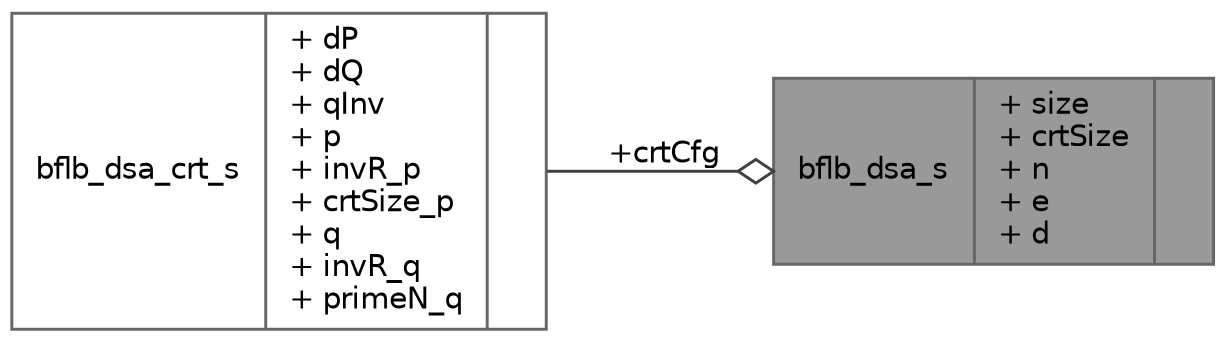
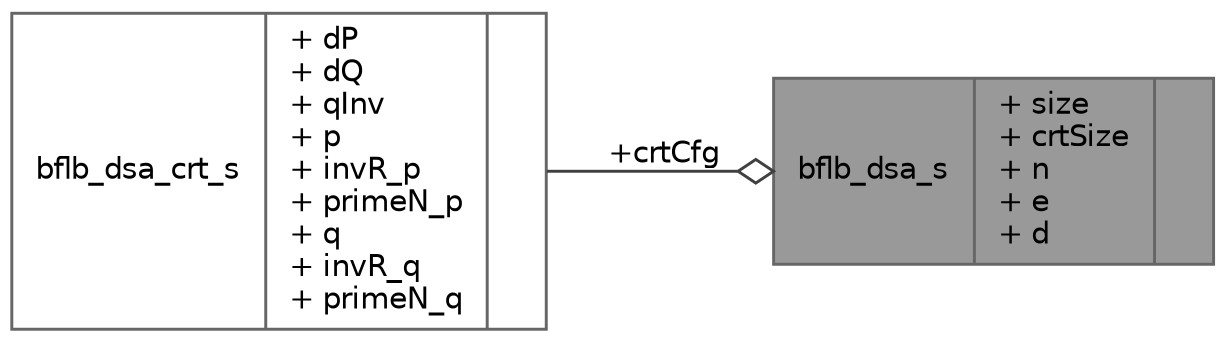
node "bflb_dsa_crt_s": text "+ crtSize_p" -> "+ primeN_p"
